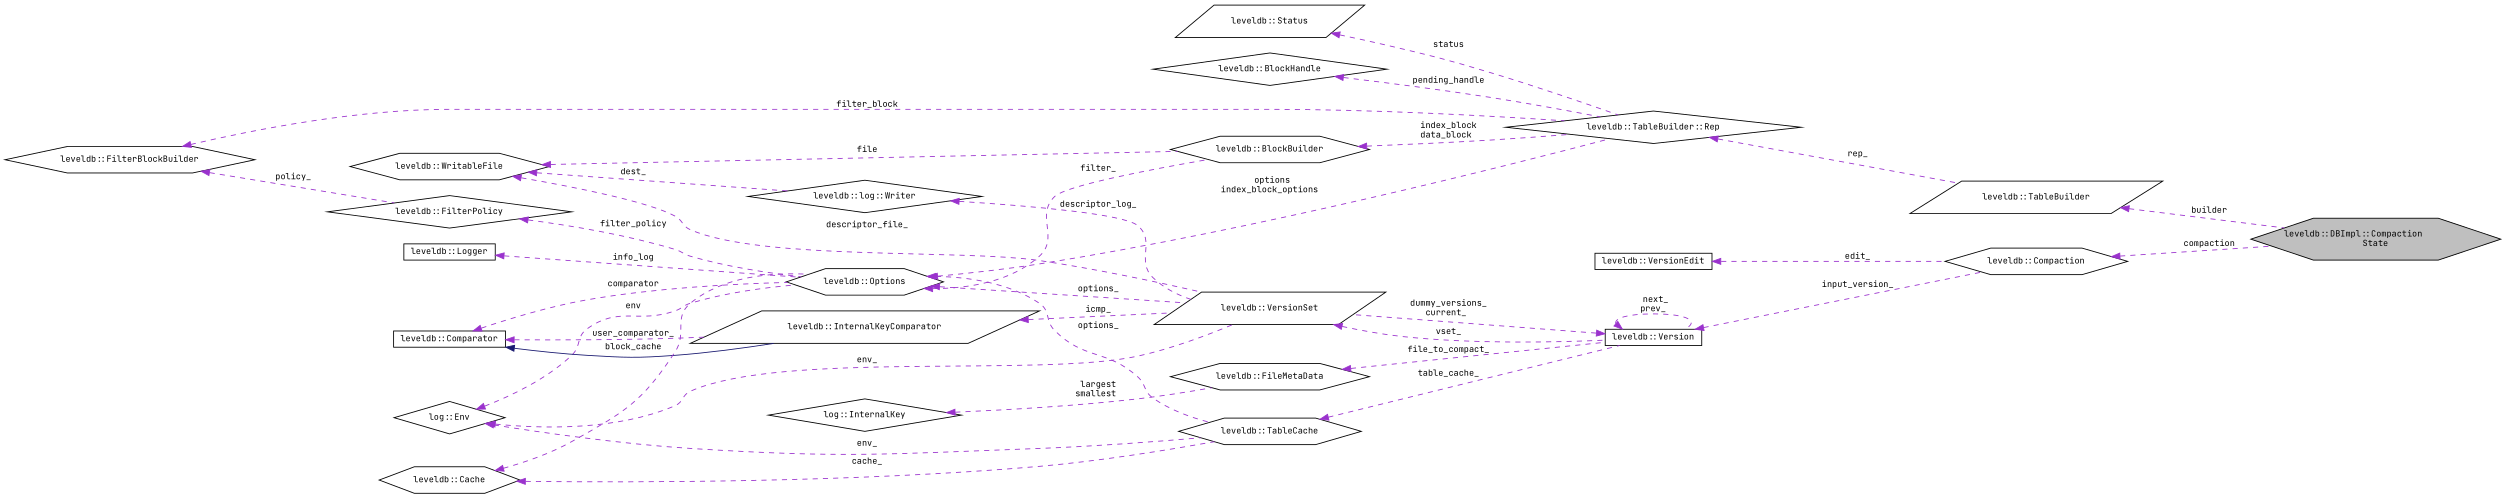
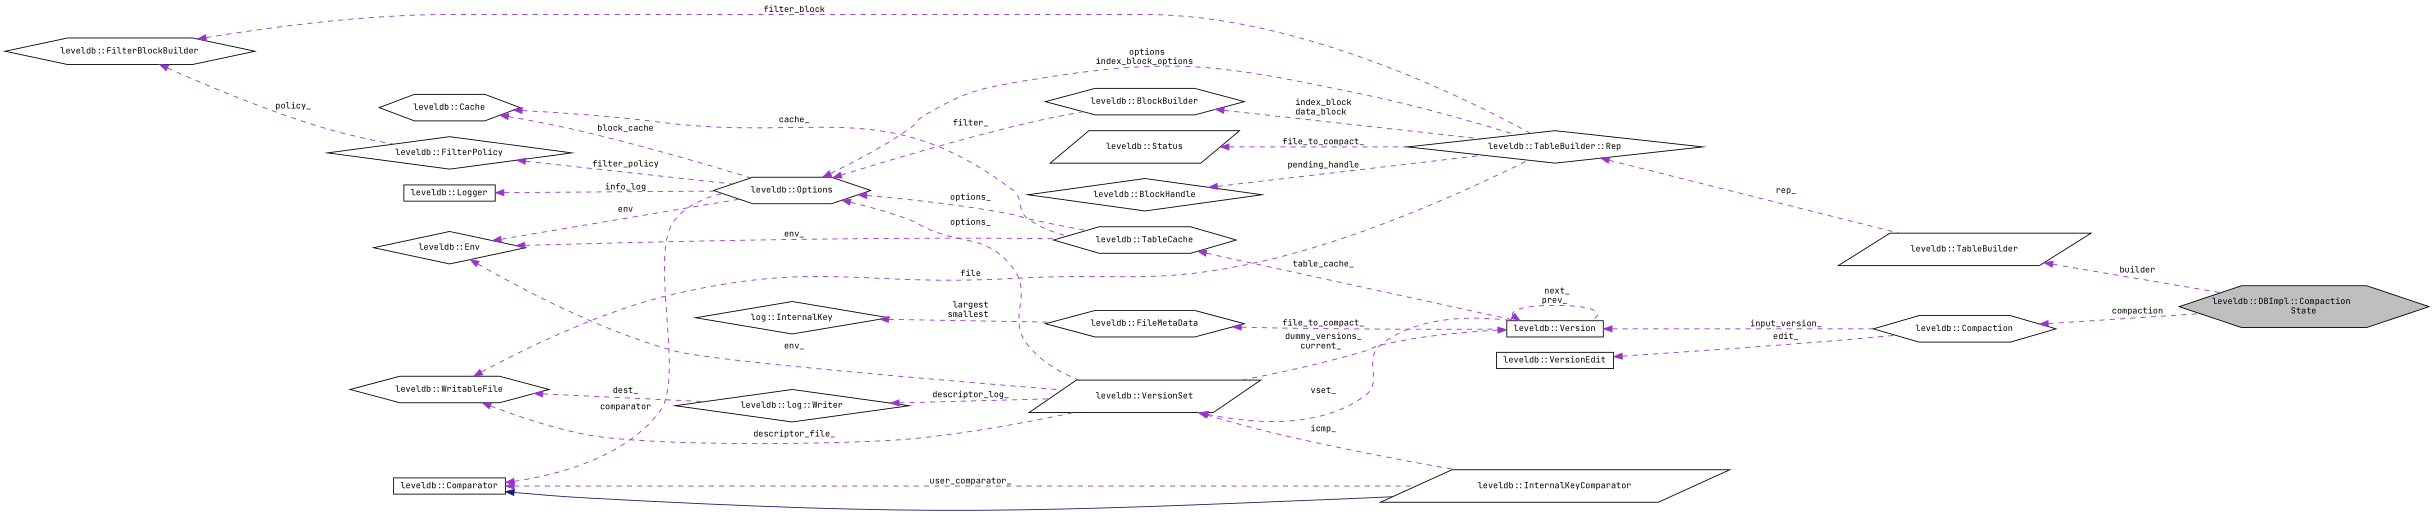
edge "leveldb::TableBuilder::Rep" -> "leveldb::Status": label " status" -> " file_to_compact_"
edge "leveldb::BlockBuilder" -> "leveldb::WritableFile": now "leveldb::TableBuilder::Rep" -> "leveldb::WritableFile"
edge "leveldb::VersionSet" -> "leveldb::InternalKeyComparator": reversed
node "log::Env": label "log::Env" -> "leveldb::Env"
